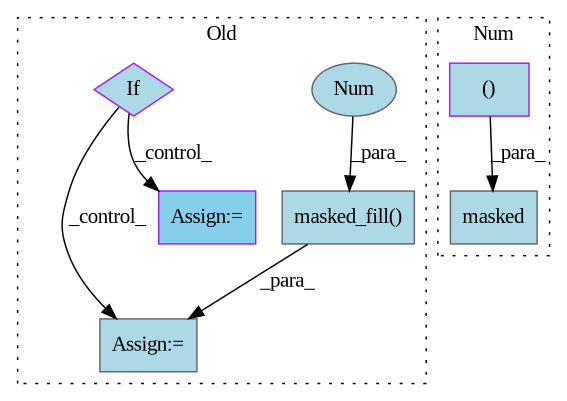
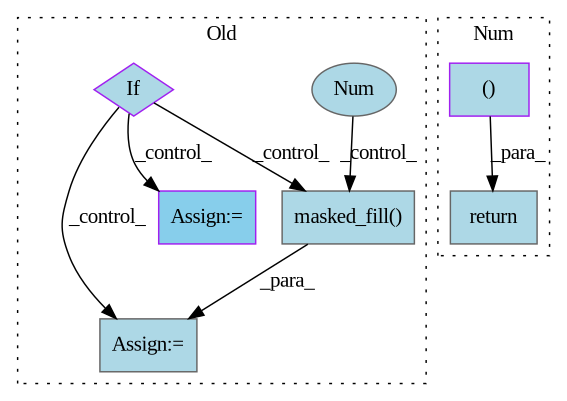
edge "If" -> "masked_fill()": added, label "_control_"
edge "Num" -> "masked_fill()": label "_para_" -> "_control_"
node "masked": label "masked" -> "return"
